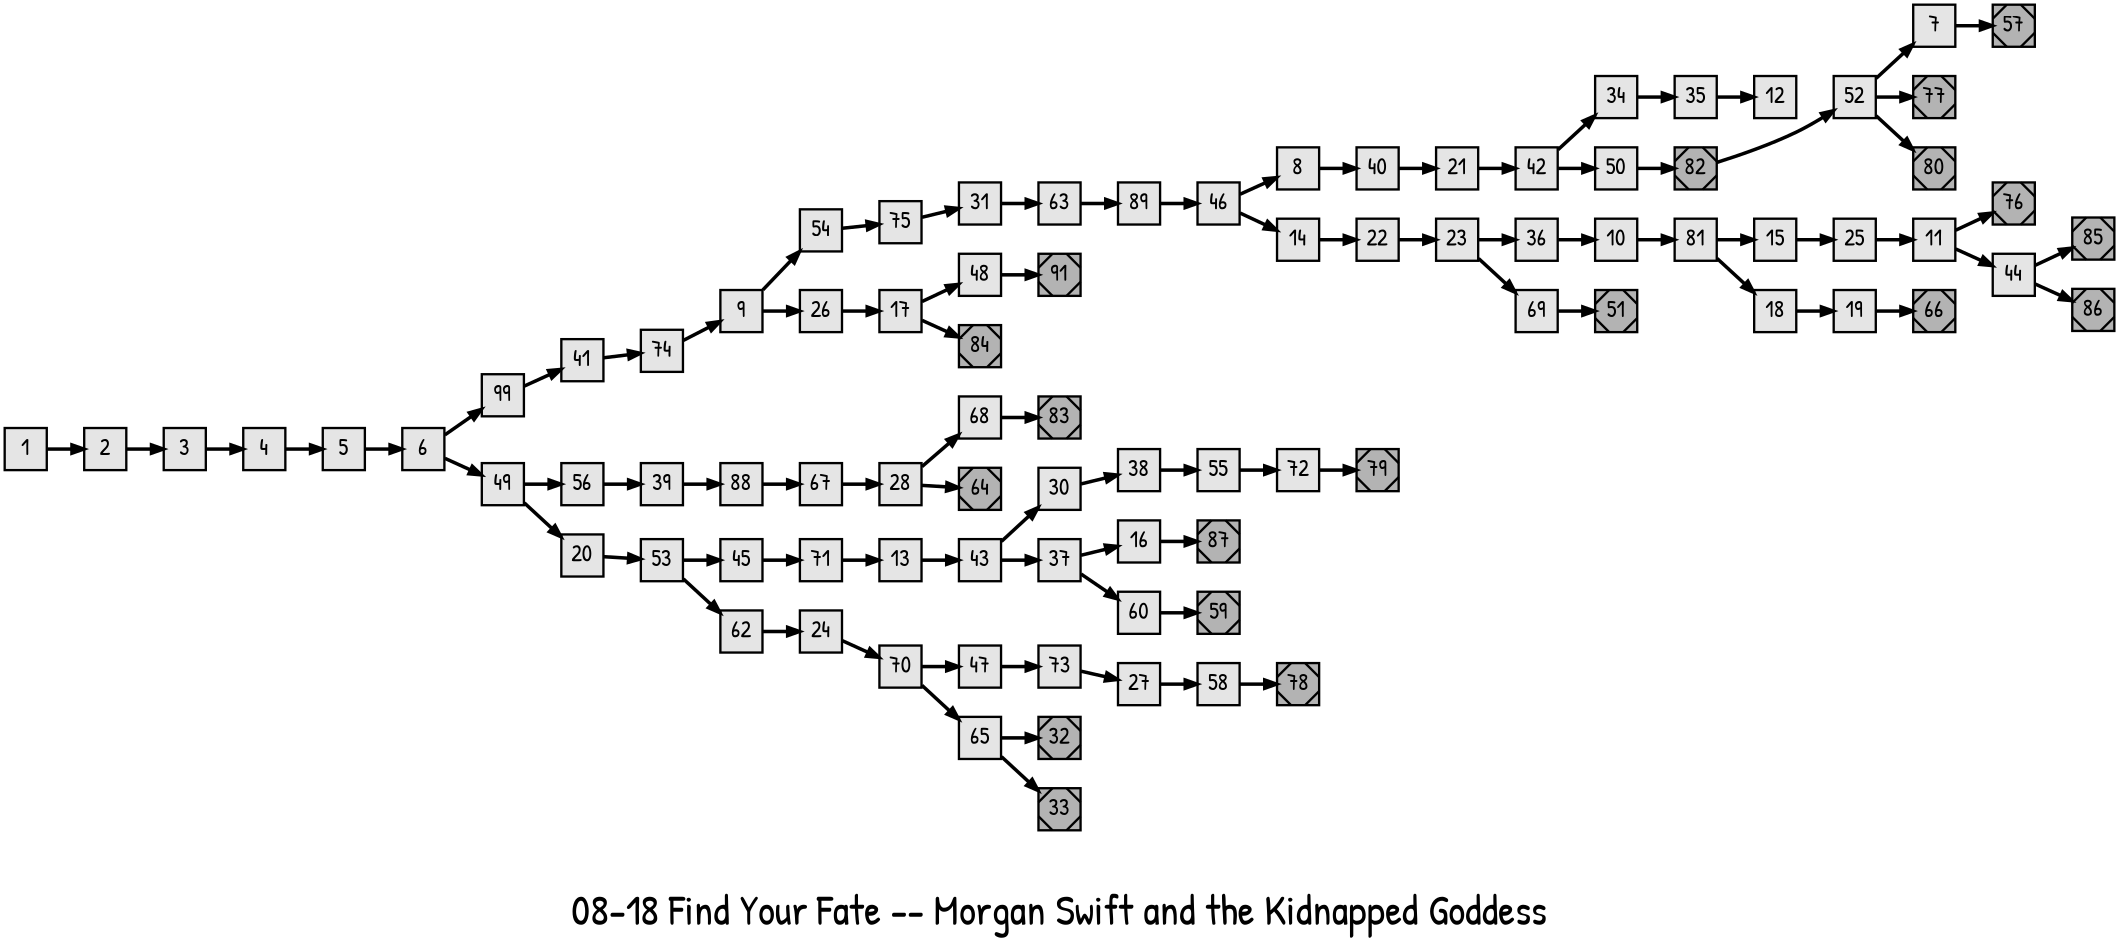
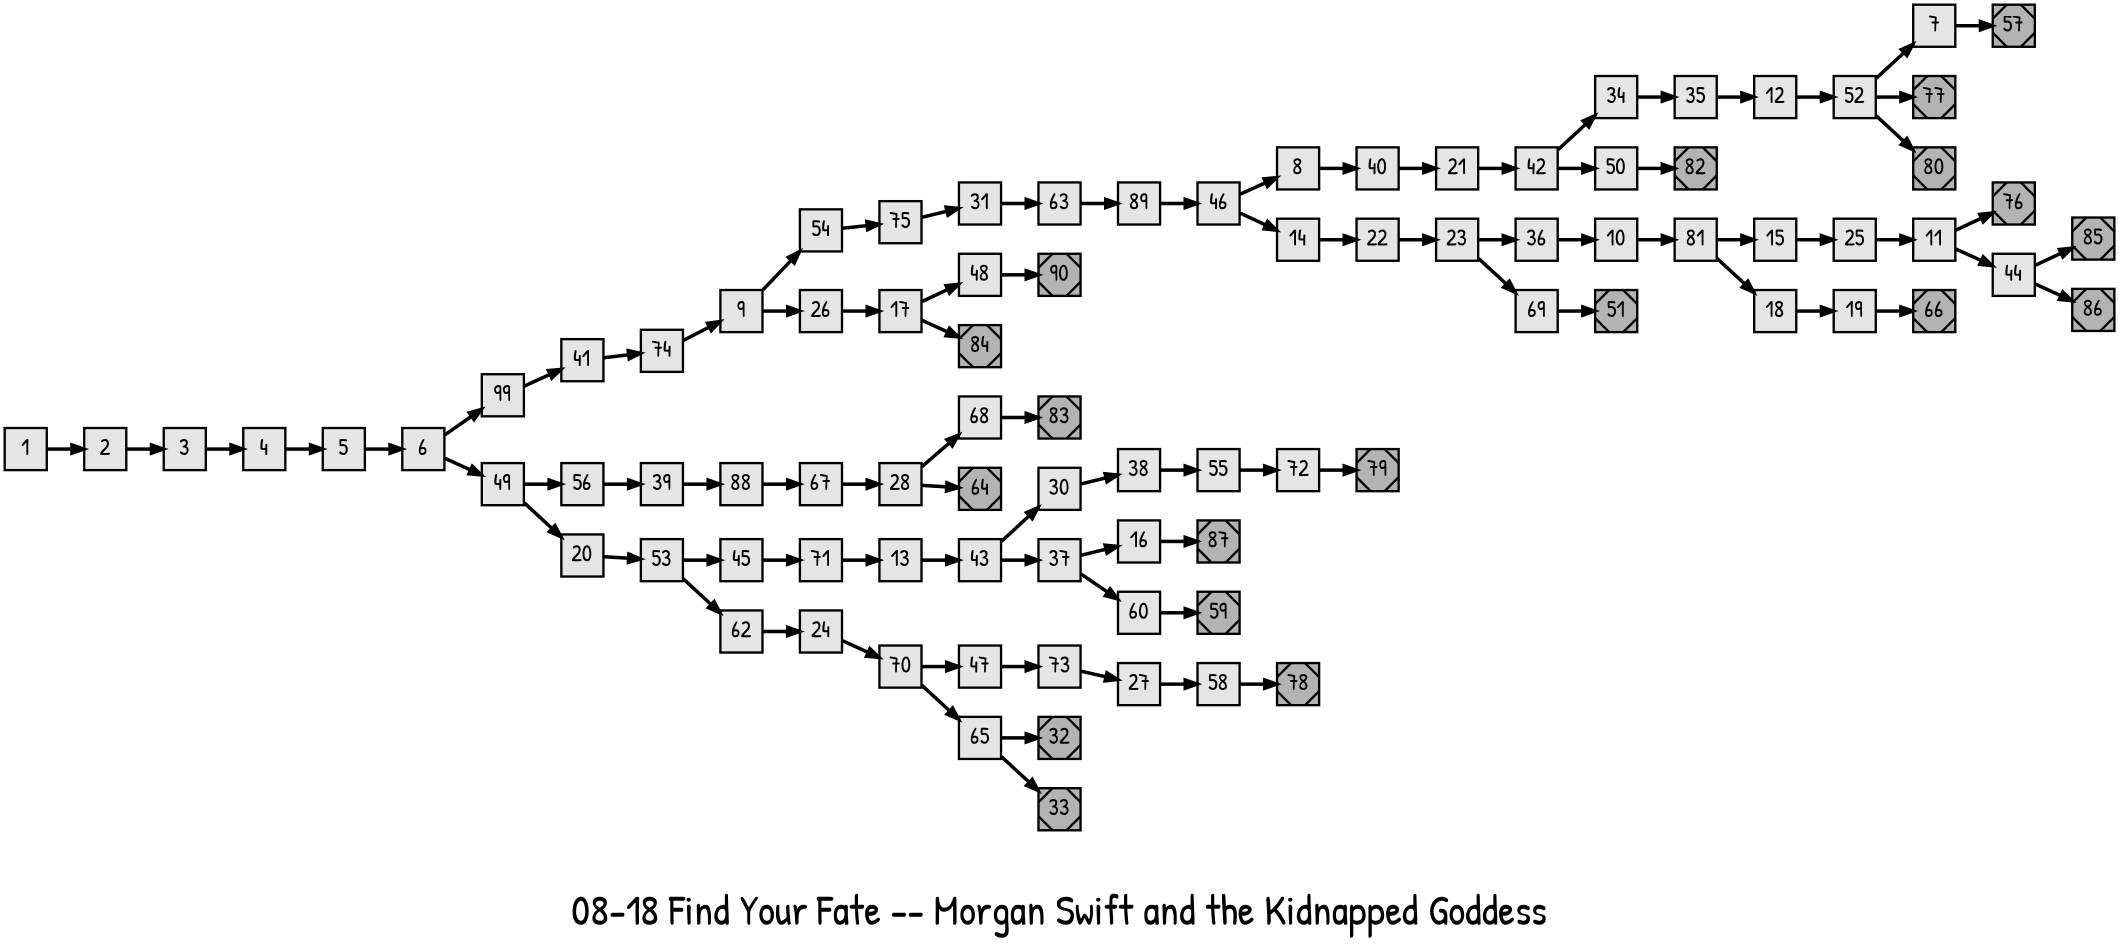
edge "82" -> "52": now "12" -> "52"
node "91": label "91" -> "90"
